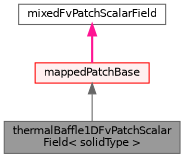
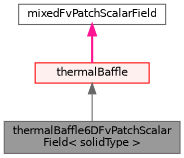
node "mappedPatchBase": label "mappedPatchBase" -> "thermalBaffle"
node "thermalBaffle1DFvPatchScalar Field< solidType >": label "thermalBaffle1DFvPatchScalar Field< solidType >" -> "thermalBaffle6DFvPatchScalar Field< solidType >"
